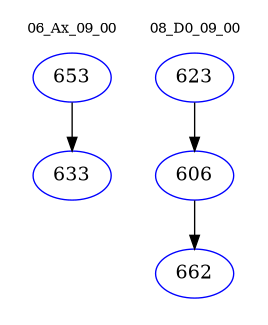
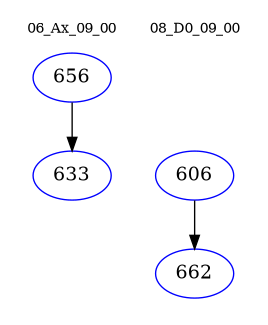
node "653": label "653" -> "656"
node "623": removed
